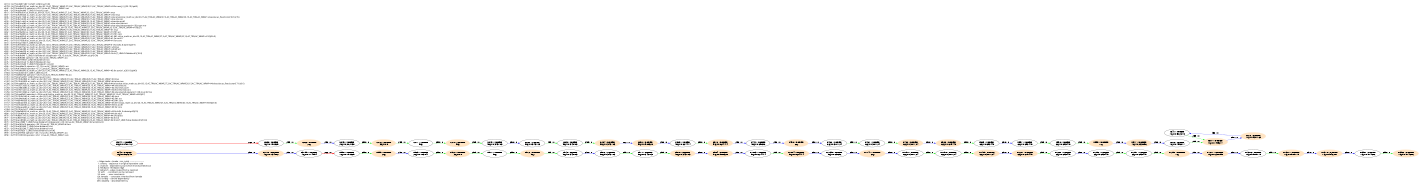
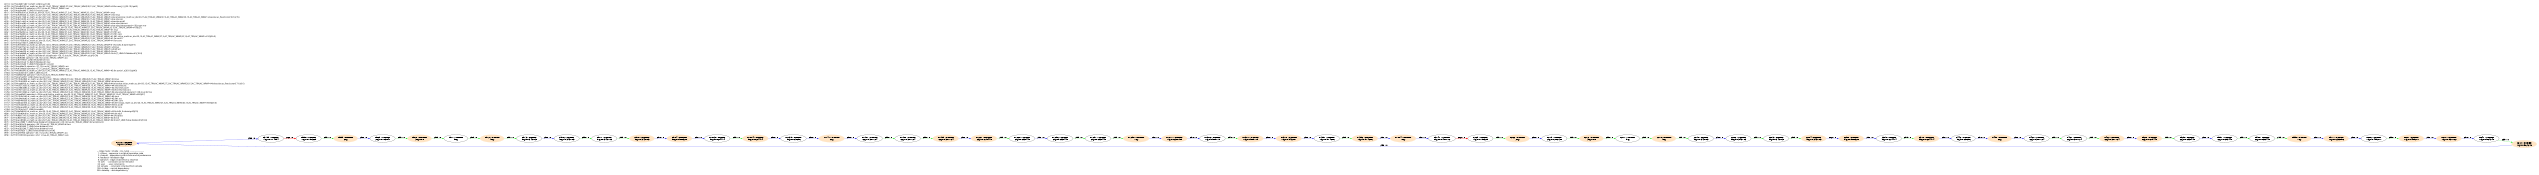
edge "n641 : ZOPER 7cy+0.564248" -> "n607 : DOPER 7cy+0.499277": now "n641 : ZOPER 7cy+0.564248" -> "n642 : DOPER 7cy+0.564248"
node "n1804 : DOPER 8cy": added
